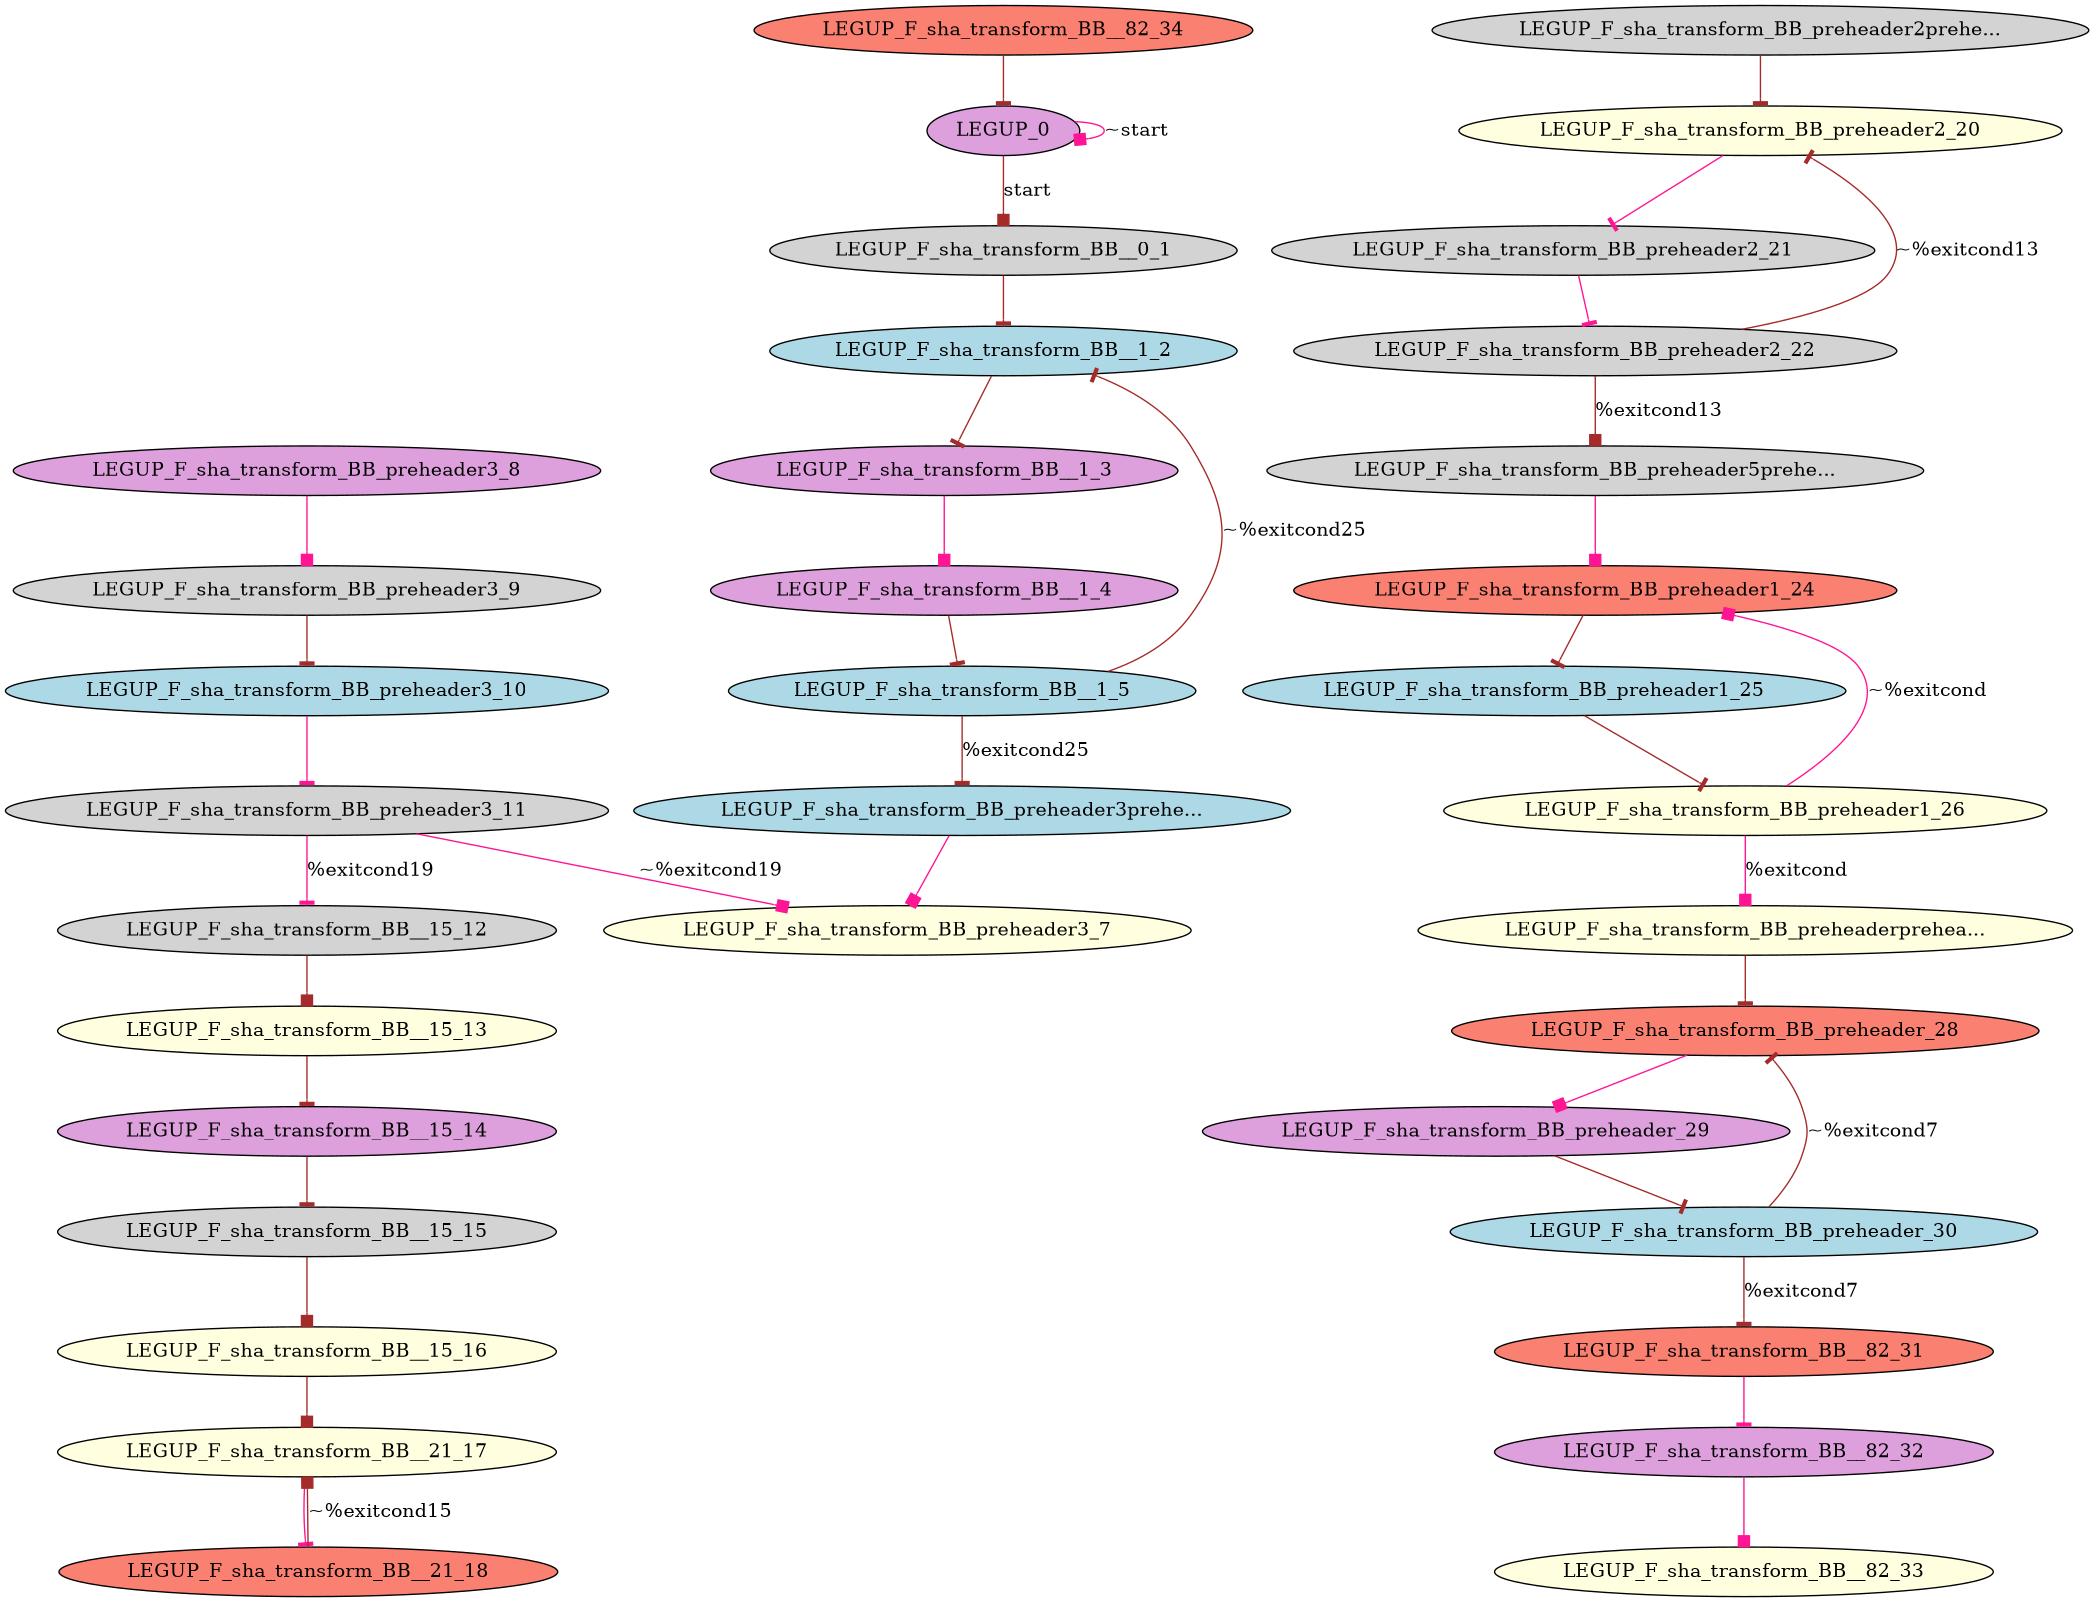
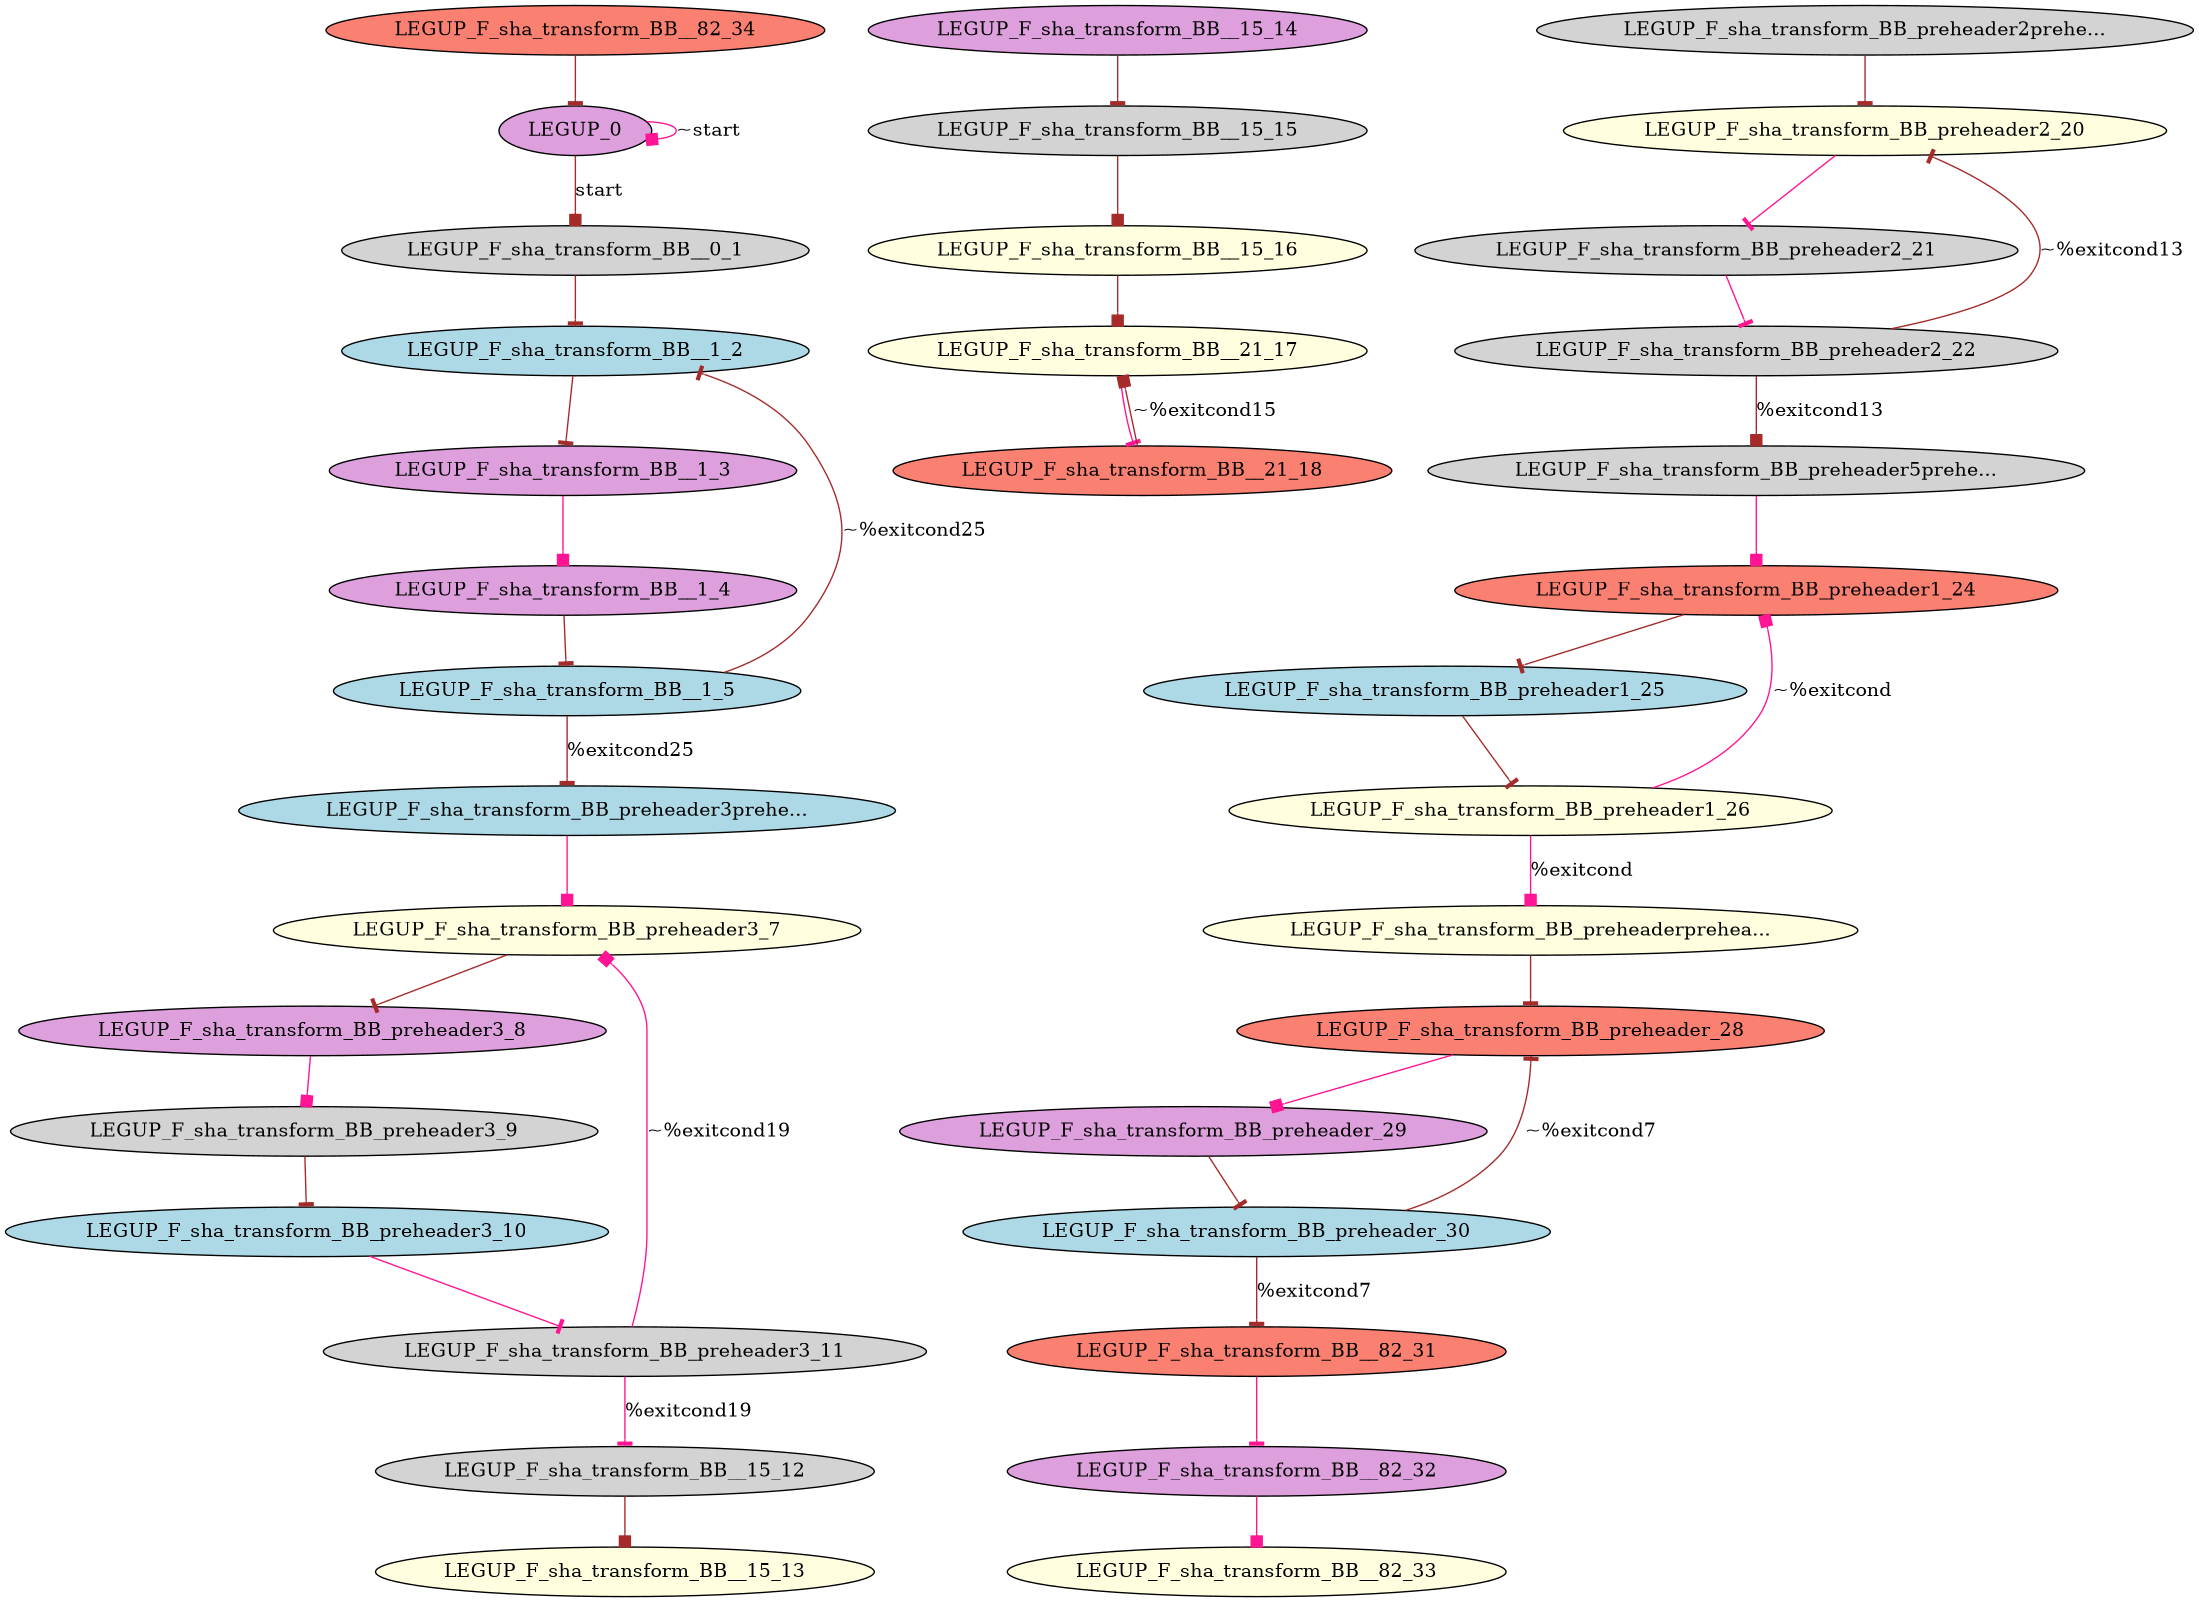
edge "LEGUP_F_sha_transform_BB_preheader3_7" -> "LEGUP_F_sha_transform_BB_preheader3_8": added
edge "LEGUP_F_sha_transform_BB__15_13" -> "LEGUP_F_sha_transform_BB__15_14": removed
